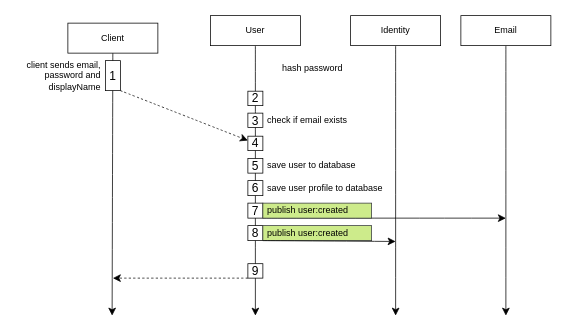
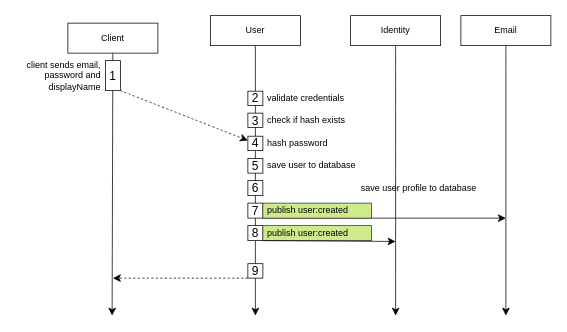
node "hash password": moved (332, 68) -> (317, 143)
node "validate credentials": added
node "check if email exists": label "check if email exists" -> "check if hash exists"
node "save user profile to database": moved (325, 188) -> (419, 188)
